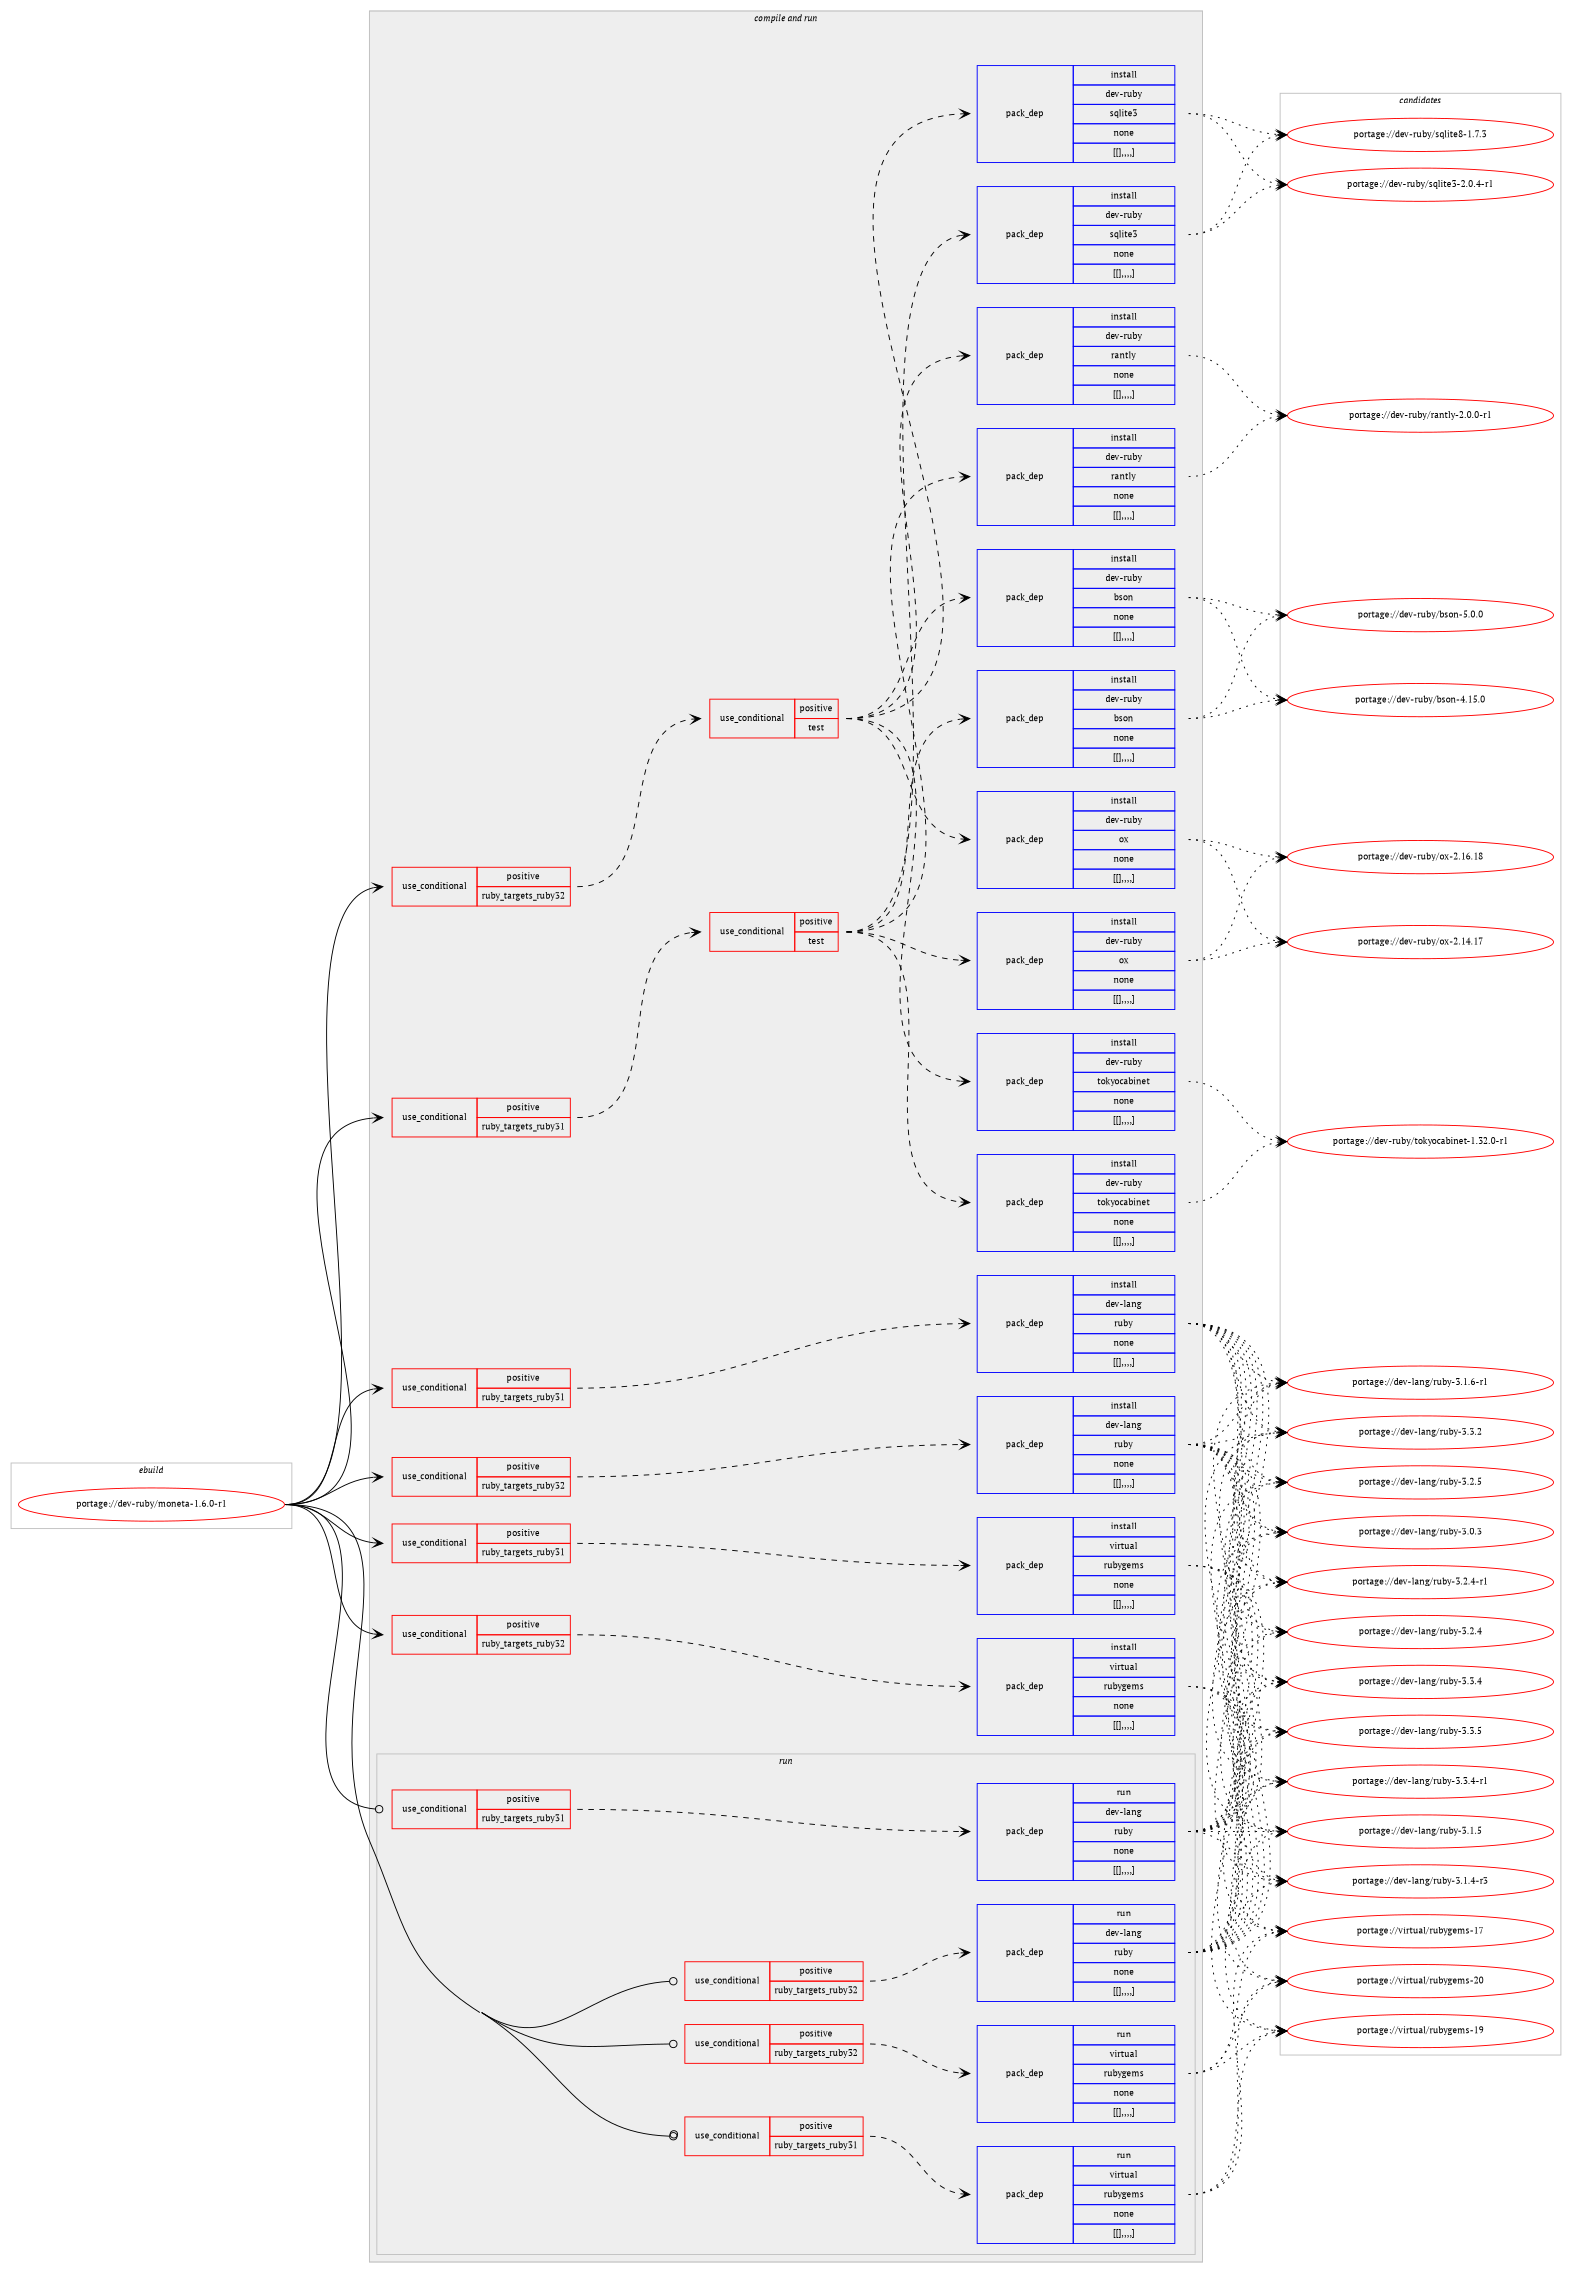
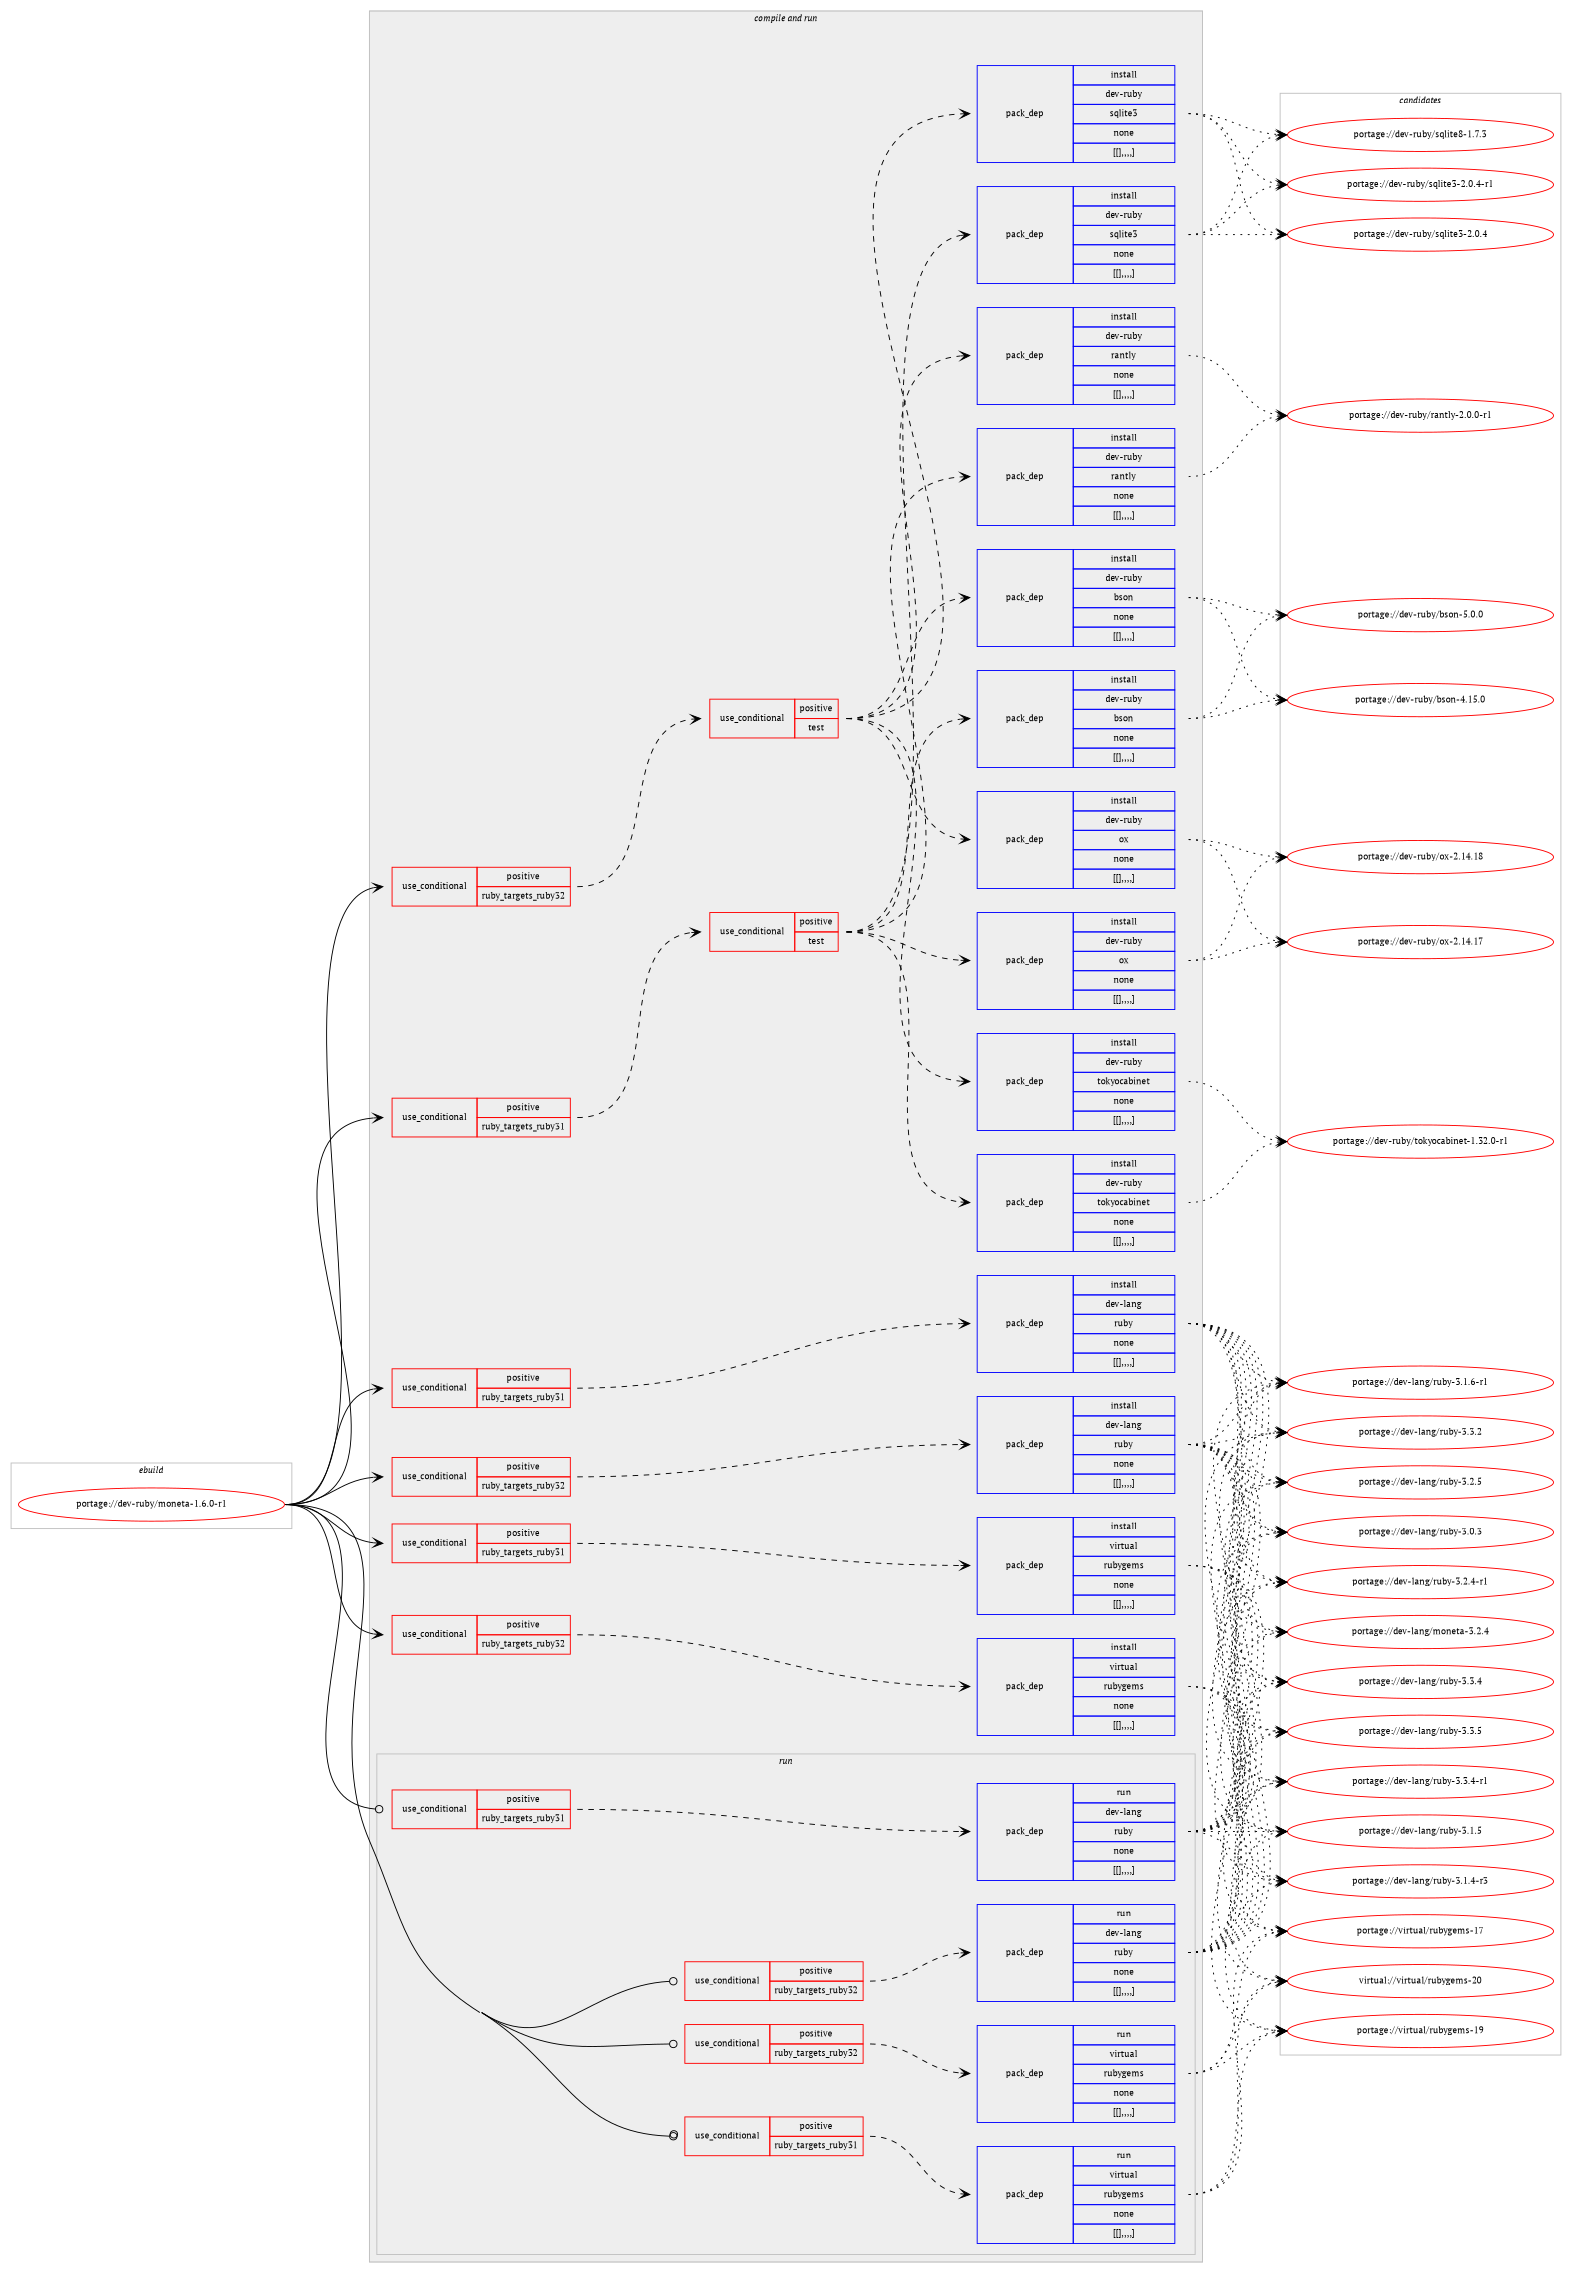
node "portage://dev-ruby/sqlite3-2.0.4": added
node "portage://dev-ruby/ox-2.16.18": label "portage://dev-ruby/ox-2.16.18" -> "portage://dev-ruby/ox-2.14.18"
node "portage://dev-lang/ruby-3.2.4": label "portage://dev-lang/ruby-3.2.4" -> "portage://dev-lang/moneta-3.2.4"
node "portage://virtual/rubygems-20": label "portage://virtual/rubygems-20" -> "virtual://virtual/rubygems-20"
